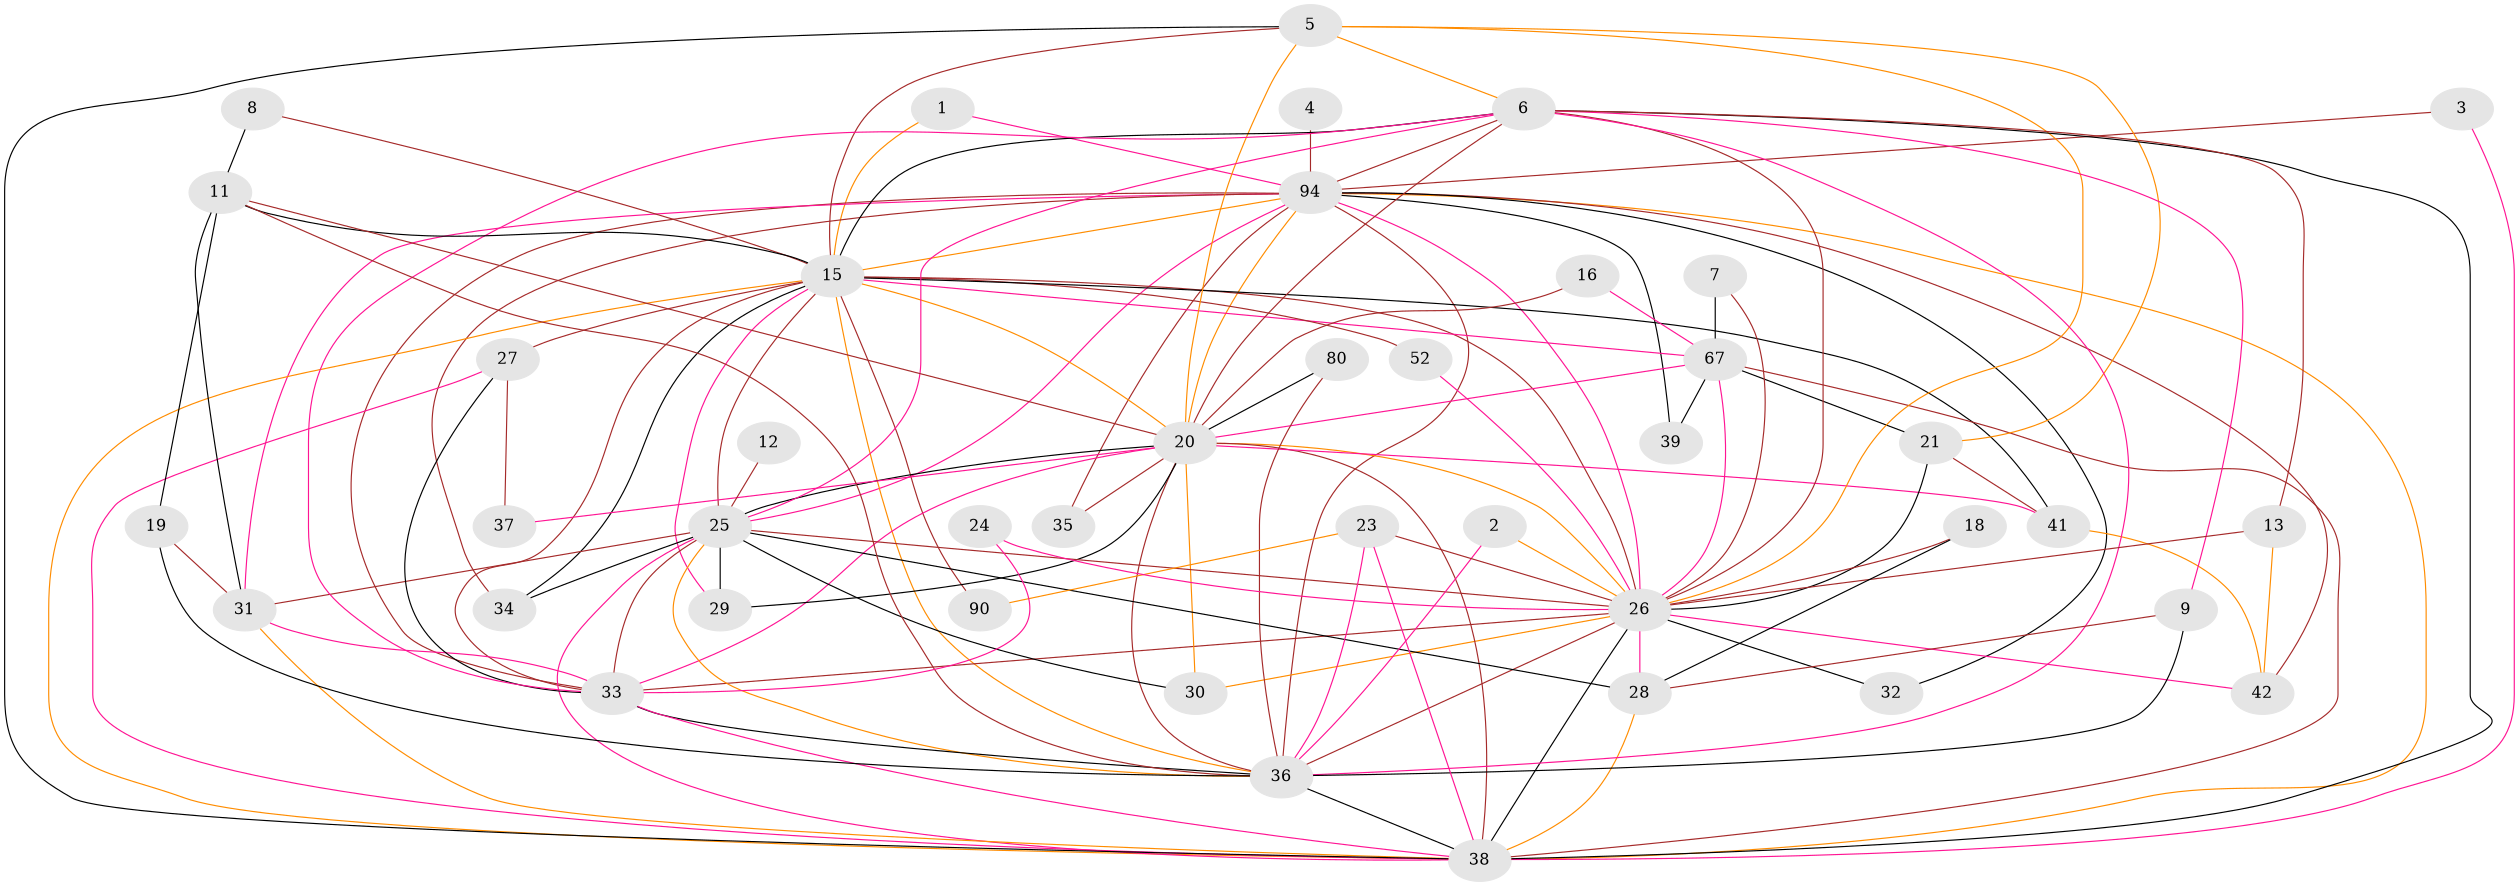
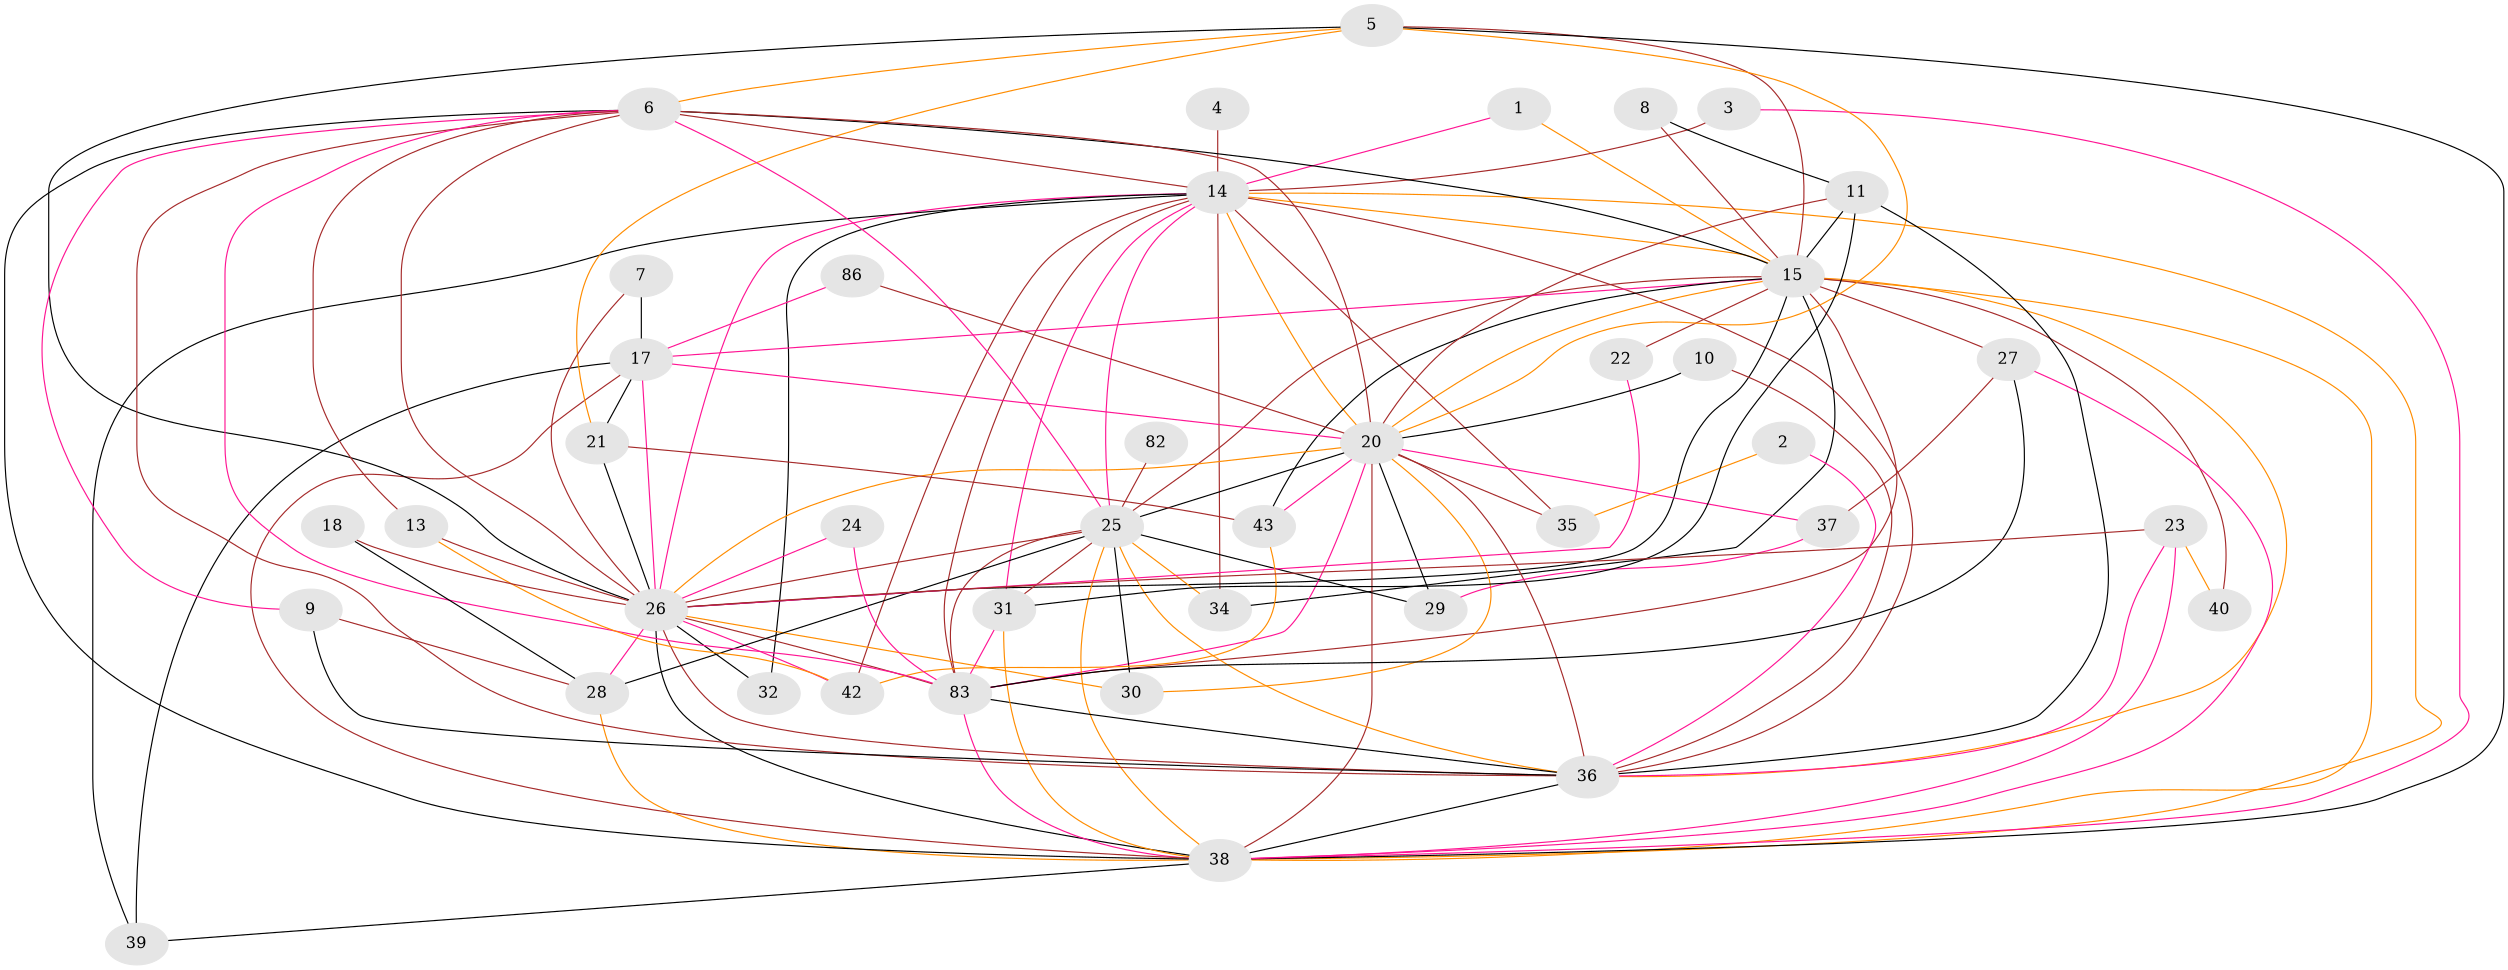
edge "5" -- "26": color darkorange -> black
node "94": label "94" -> "14"
node "16": label "16" -> "86"
edge "15" -- "26": color brown -> black
node "80": label "80" -> "10"
node "52": label "52" -> "22"
node "67": label "67" -> "17"
edge "15" -- "29": now "37" -- "29"
edge "11" -- "36": color brown -> black
node "12": label "12" -> "82"
node "19": removed
node "41": label "41" -> "43"
edge "25" -- "34": color black -> darkorange
edge "2" -- "26": now "2" -- "35"
edge "6" -- "36": color deeppink -> brown
node "90": label "90" -> "40"
node "33": label "33" -> "83"
edge "25" -- "38": color deeppink -> darkorange
edge "38" -- "39": added
